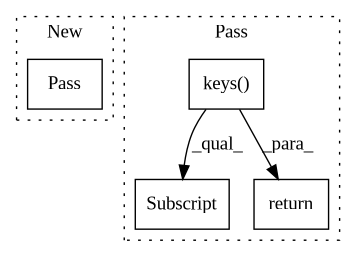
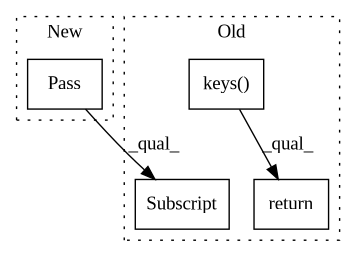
cluster "Pass": label "Pass" -> "Old"
edge "keys()" -> "Subscript": now "Pass" -> "Subscript"
edge "keys()" -> "return": label "_para_" -> "_qual_"
